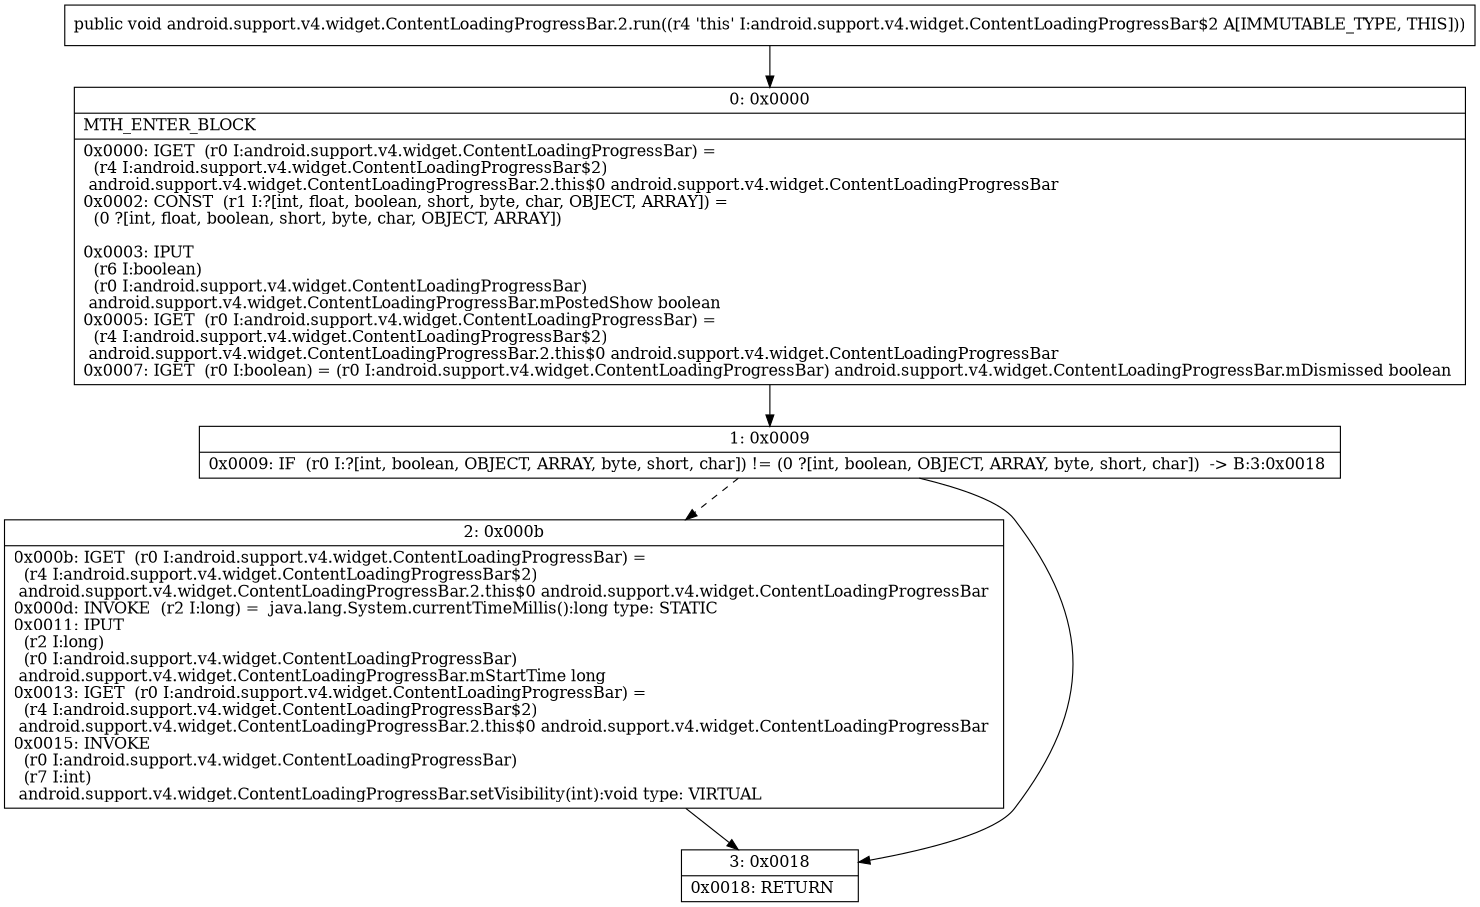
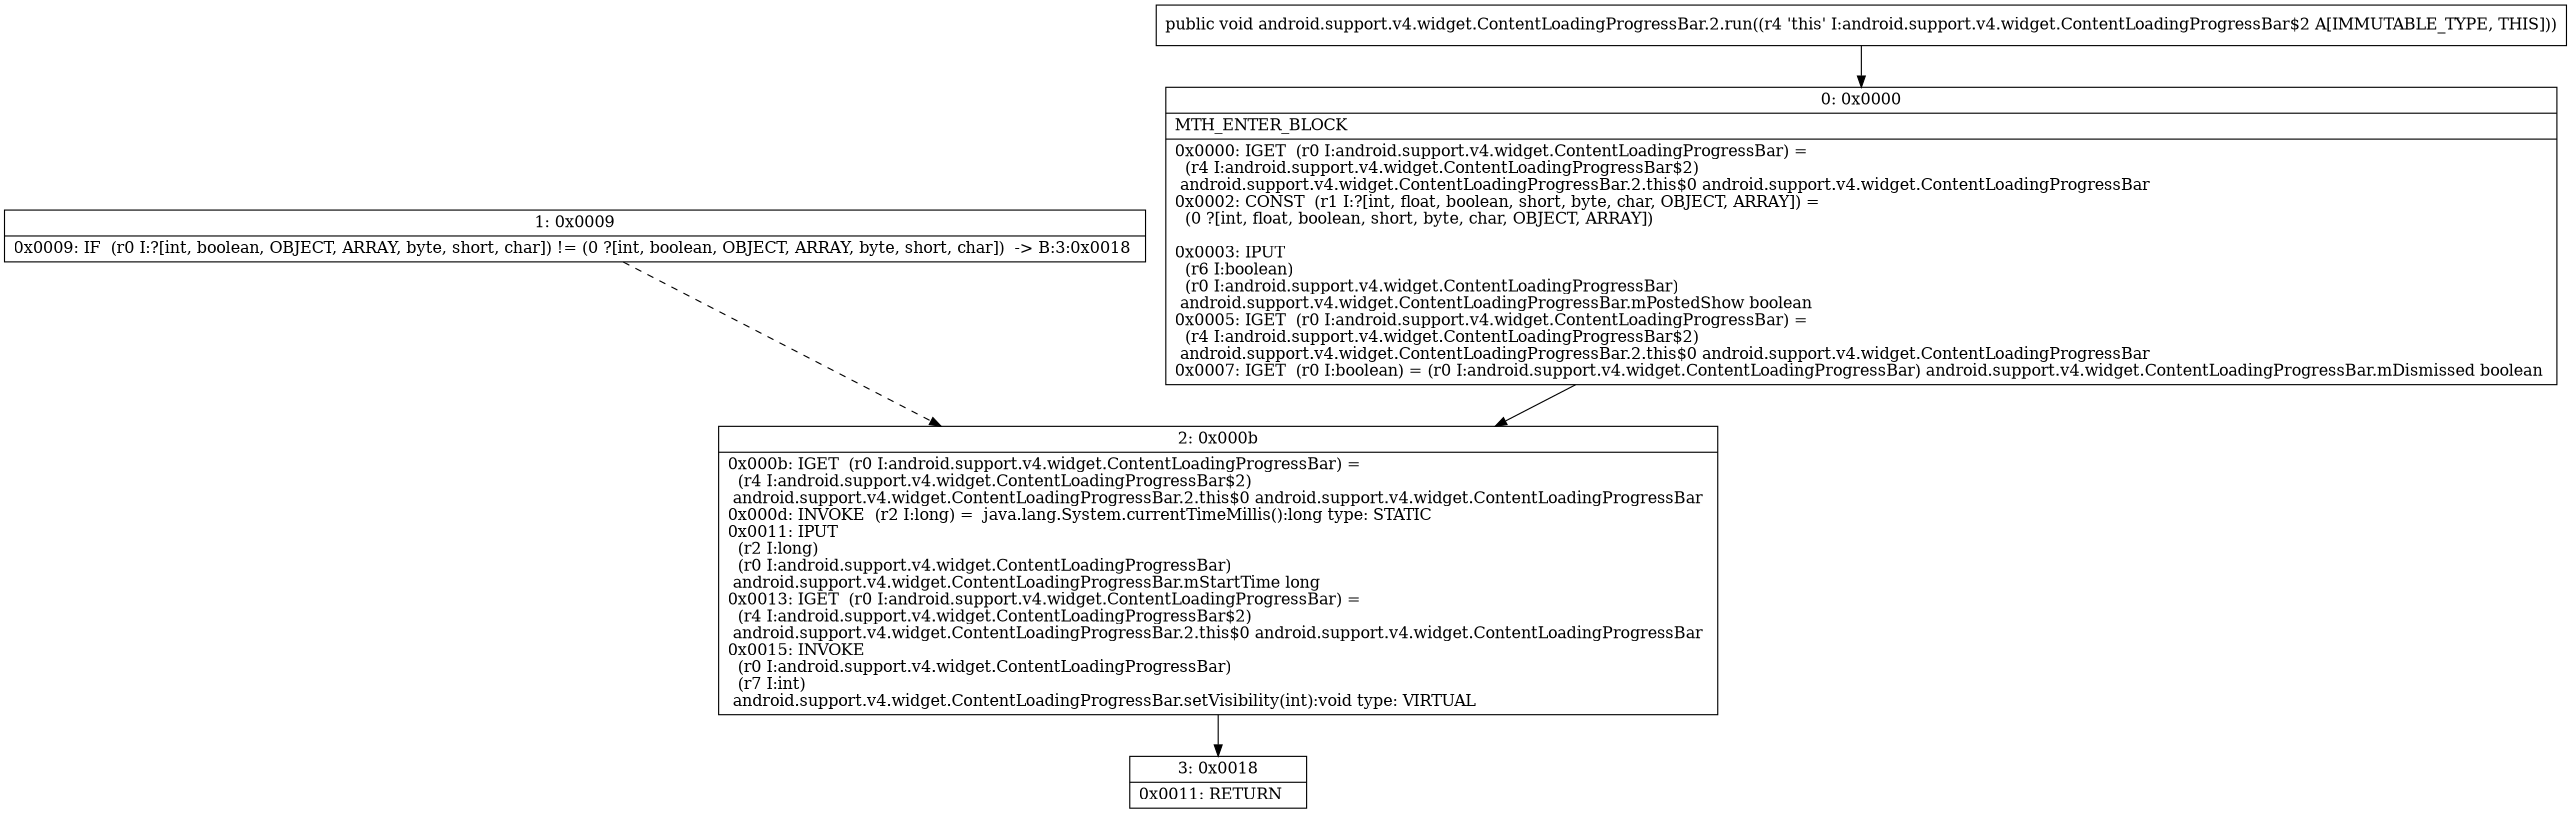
edge "0: 0x0000" -> "1: 0x0009": now "0: 0x0000" -> "2: 0x000b"
edge "1: 0x0009" -> "3: 0x0018": removed
node "3: 0x0018": text "0x0018: RETURN" -> "0x0011: RETURN"
